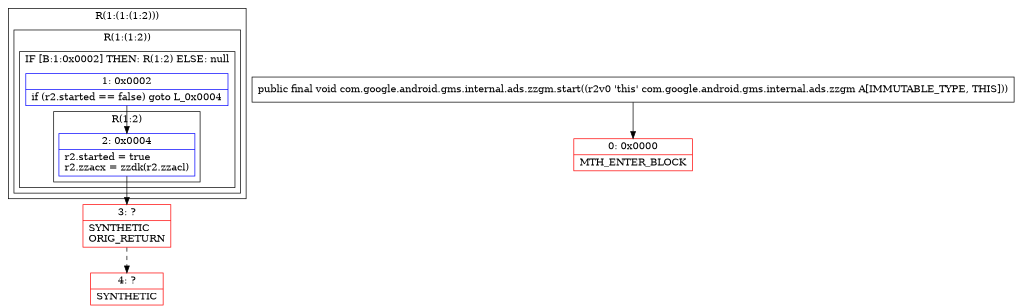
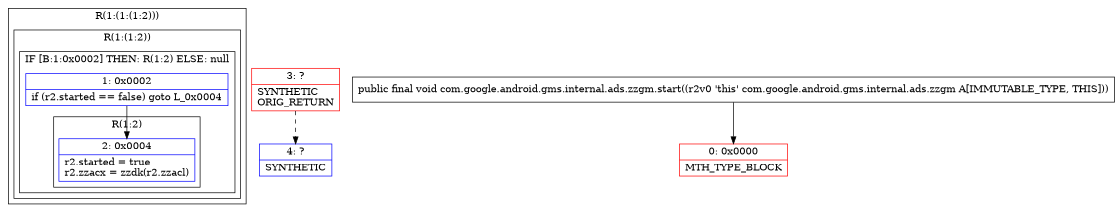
node "0: 0x0000": text "MTH_ENTER_BLOCK" -> "MTH_TYPE_BLOCK"
edge "2: 0x0004" -> "3: ?": removed
node "4: ?": color red -> blue
